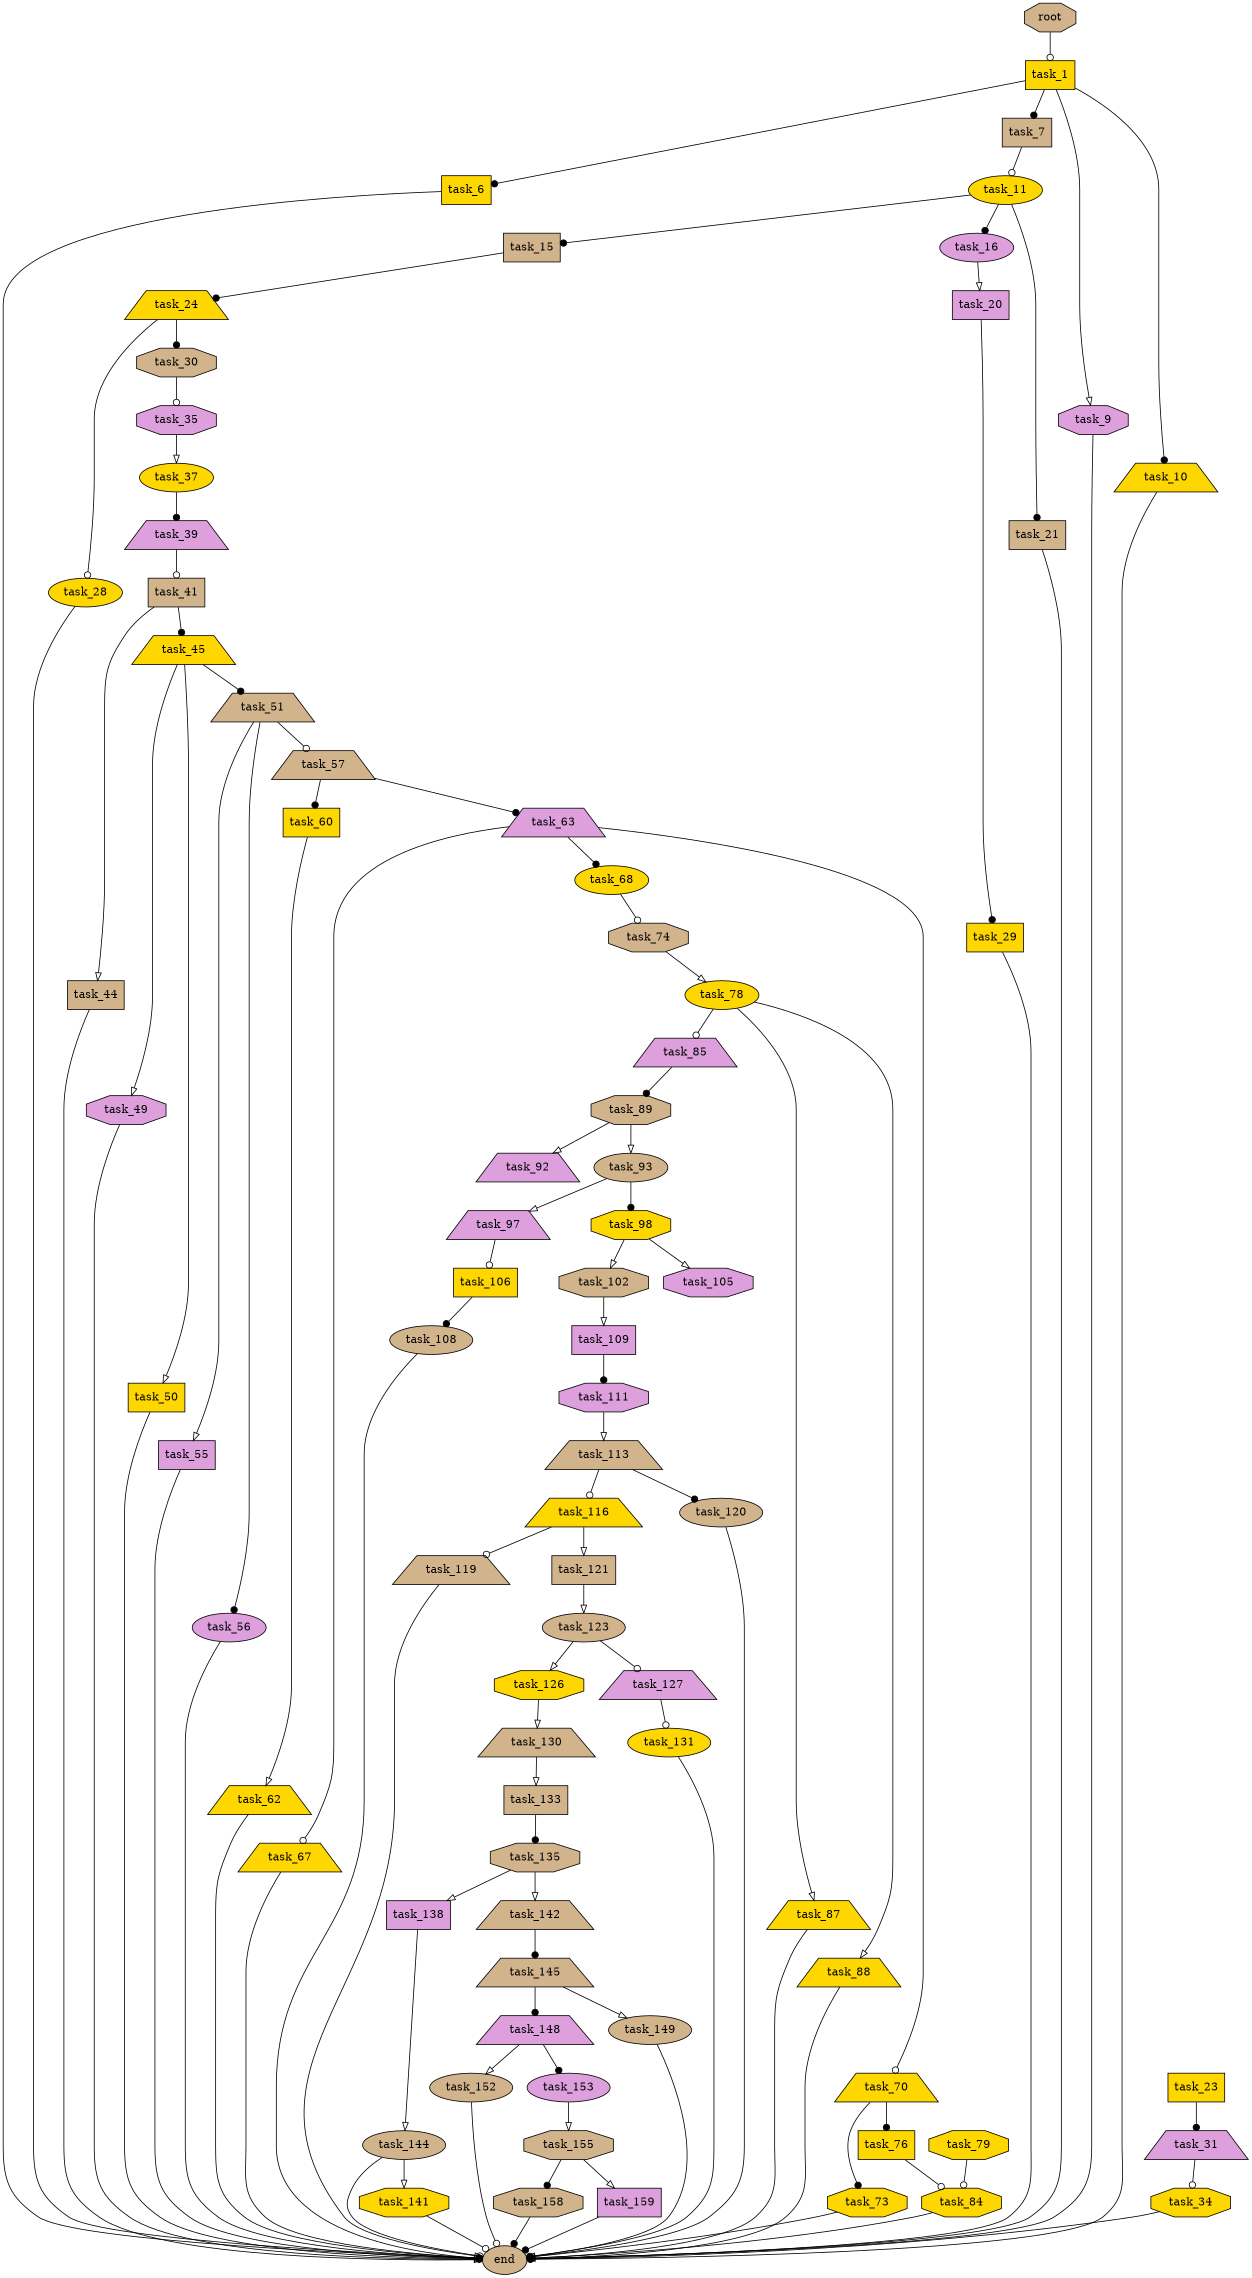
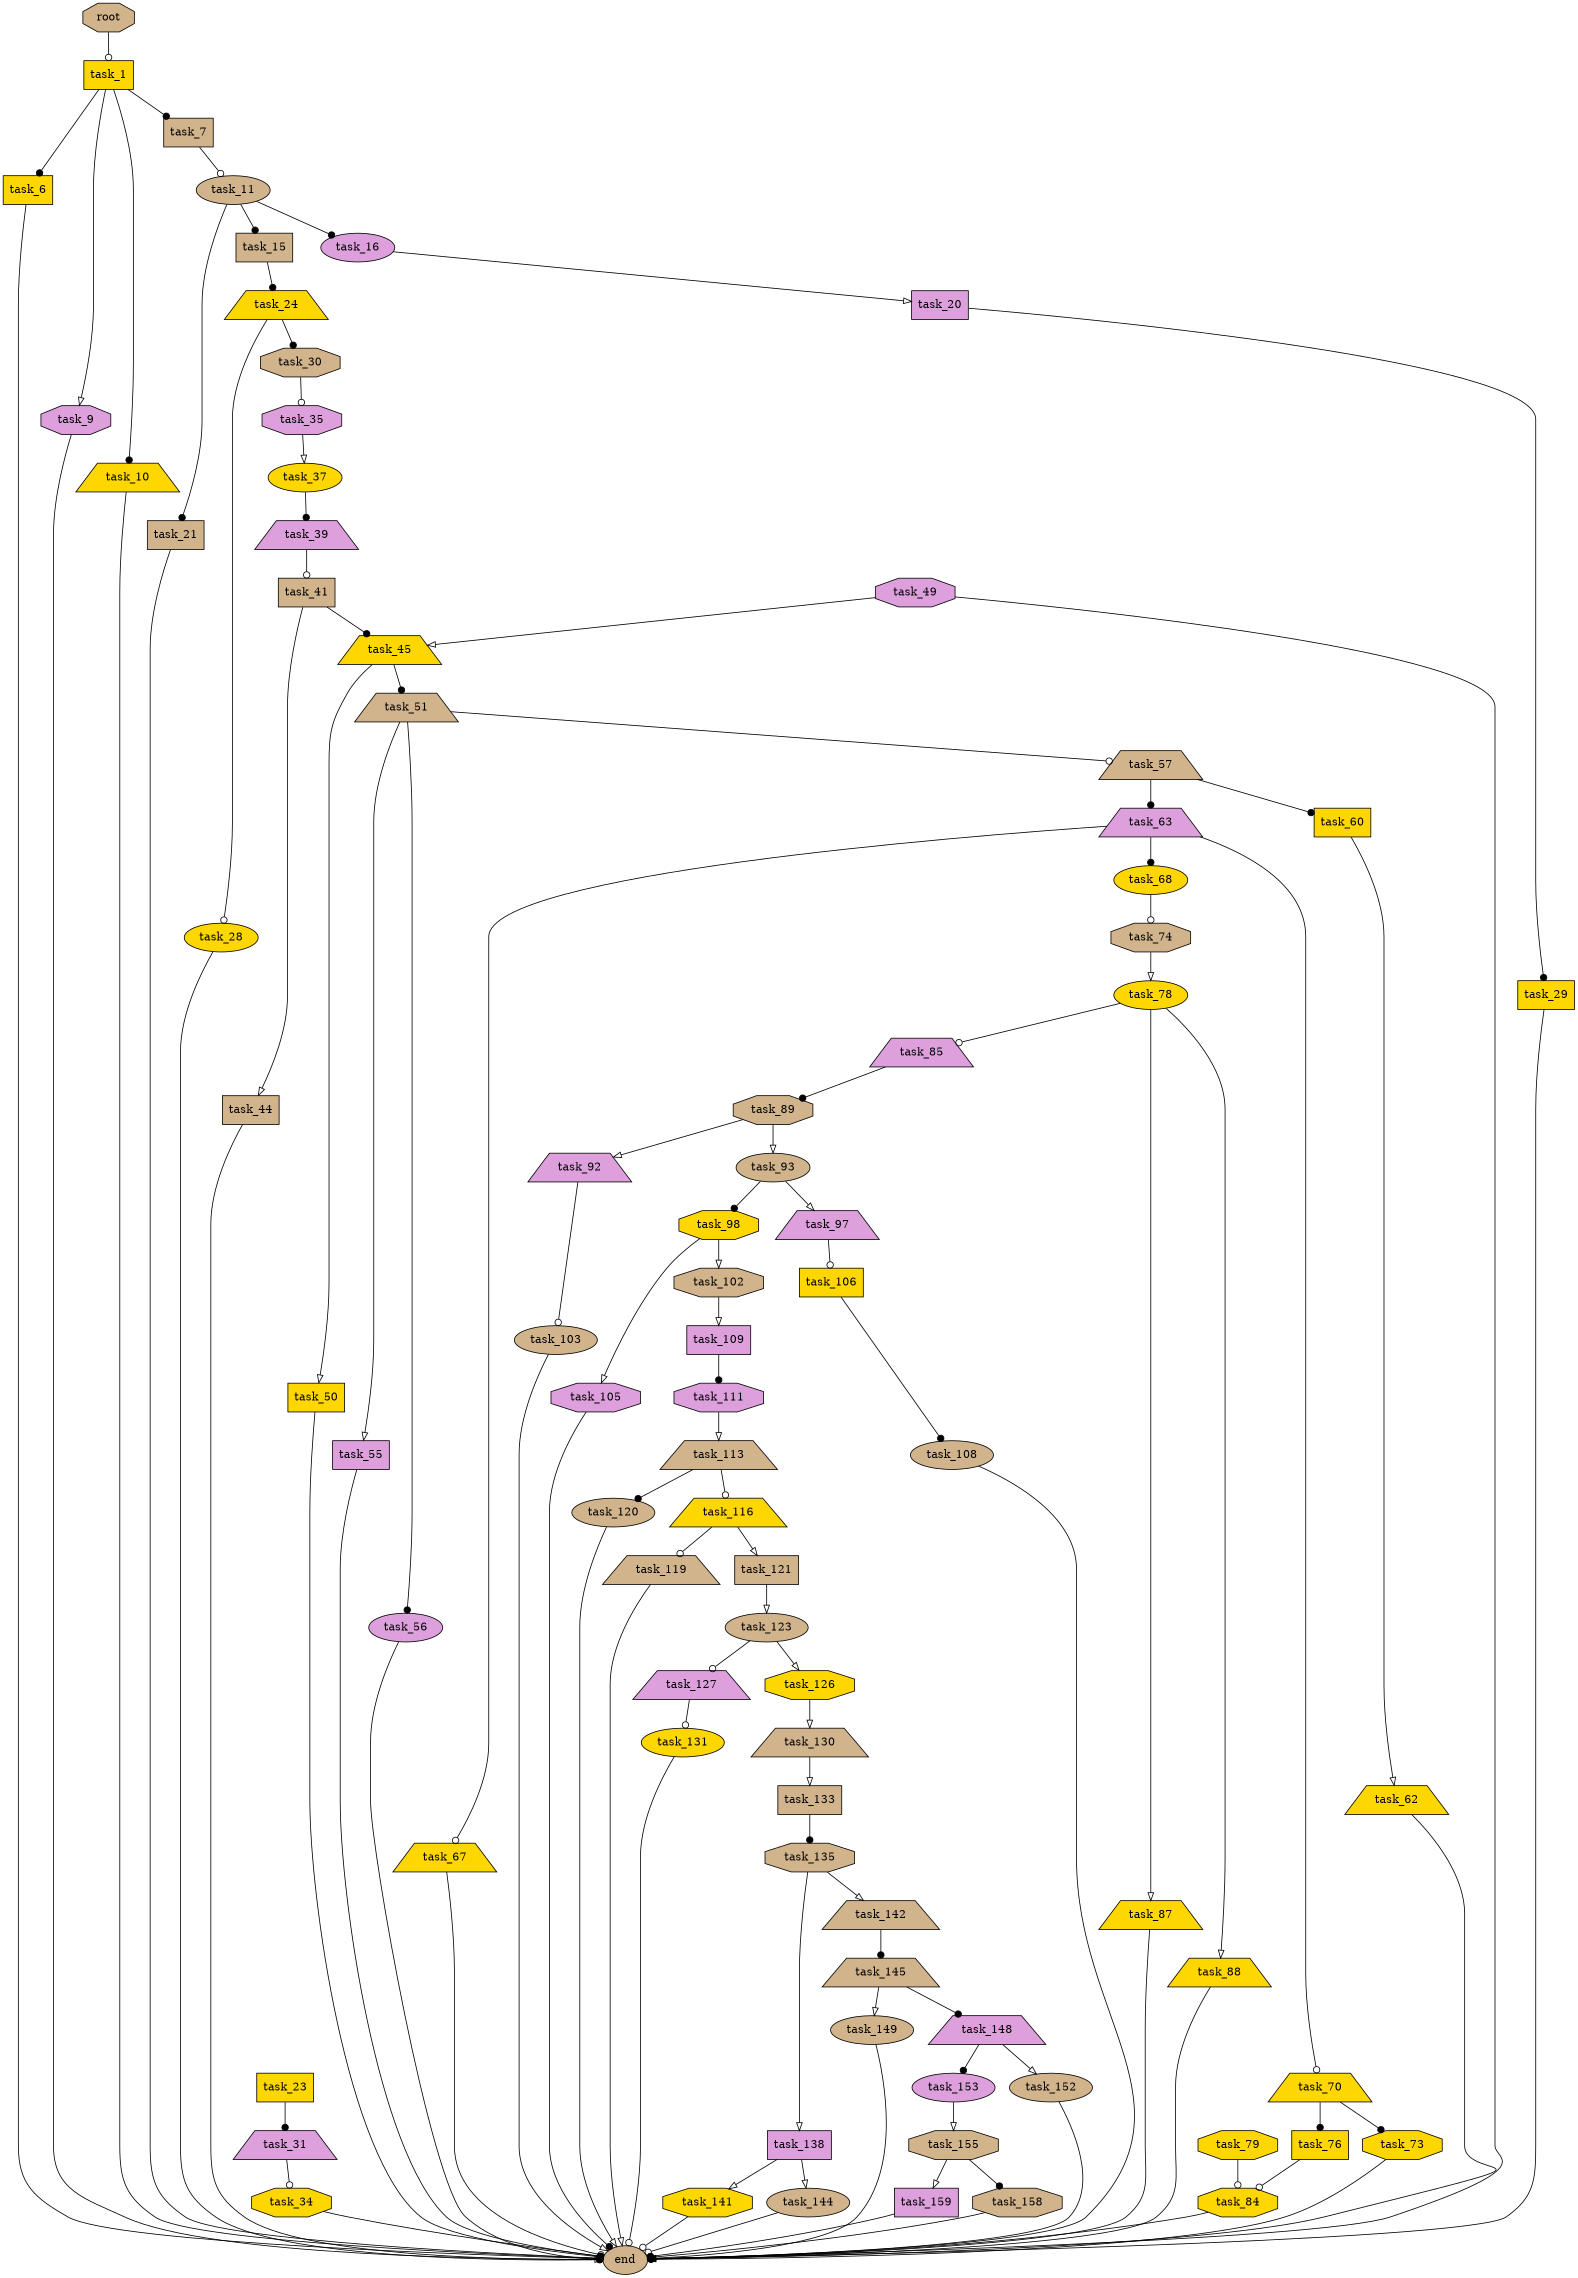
node "task_11": fillcolor gold -> tan
edge "task_45" -> "task_49": reversed
node "task_103": added
edge "task_29" -> "end": arrowhead onormal -> dot
edge "task_105" -> "end": added
edge "task_144" -> "task_141": now "task_138" -> "task_141"
